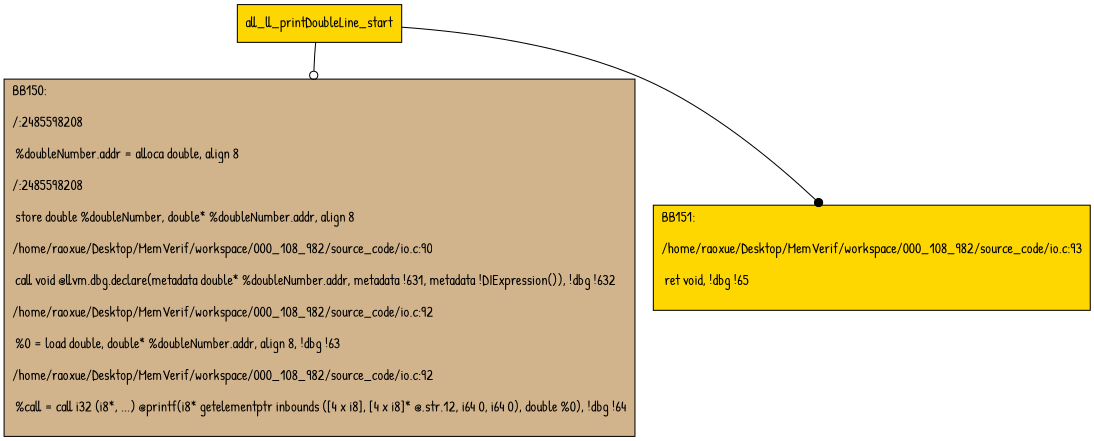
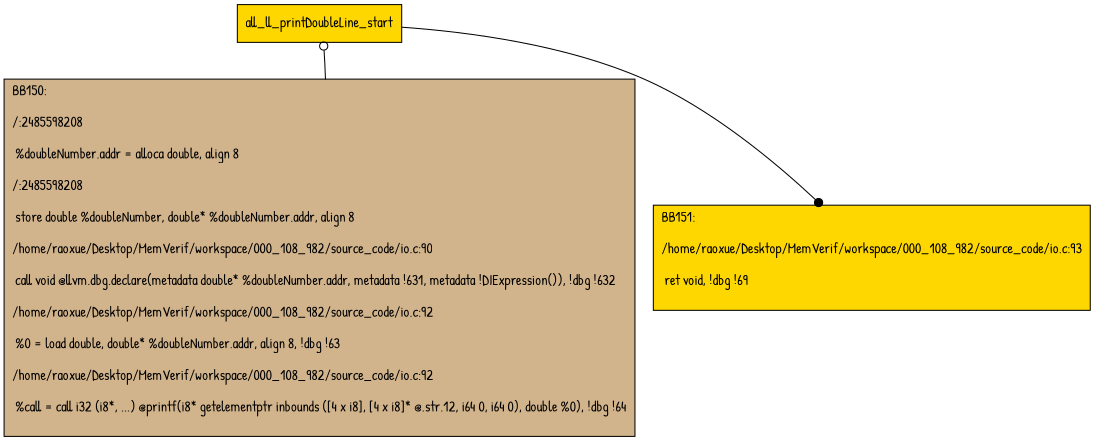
edge "all_ll_printDoubleLine_start" -> "BB150:": reversed
node "BB151:": text "ret void, !dbg !65" -> "ret void, !dbg !69"
